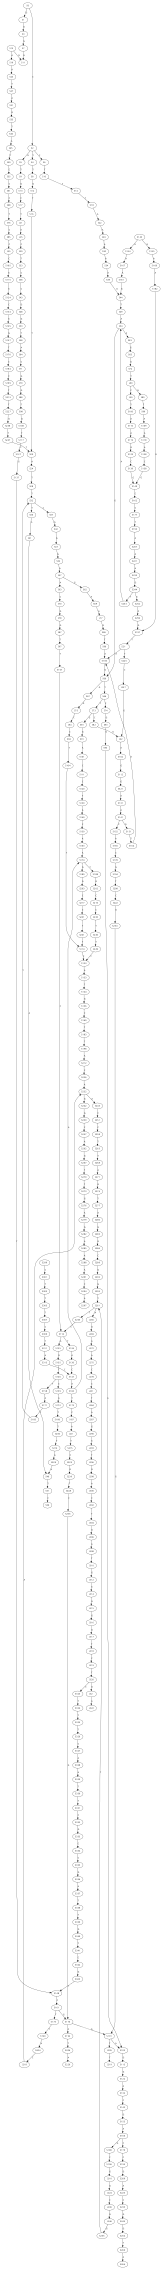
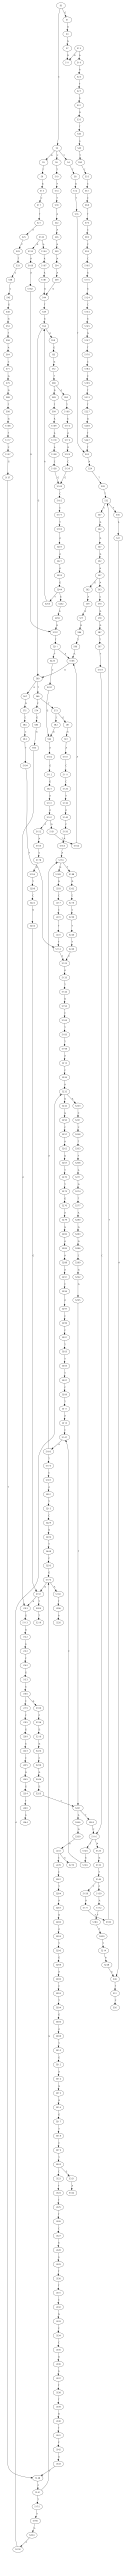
edge "S297" -> "S299": added, label "C"
edge "S275" -> "S278": now "S272" -> "S278"
